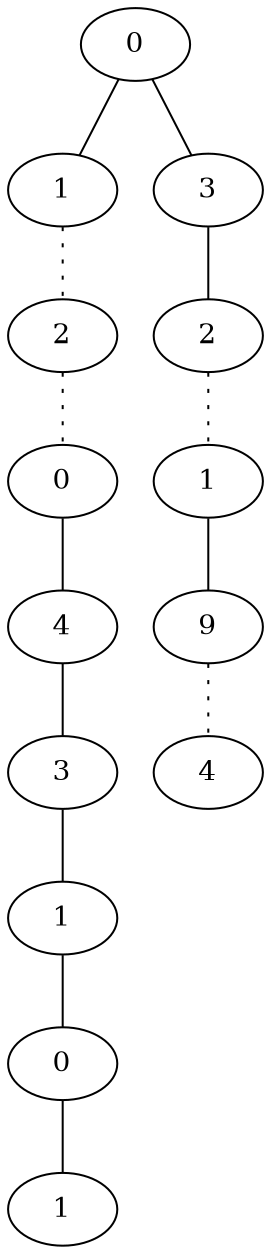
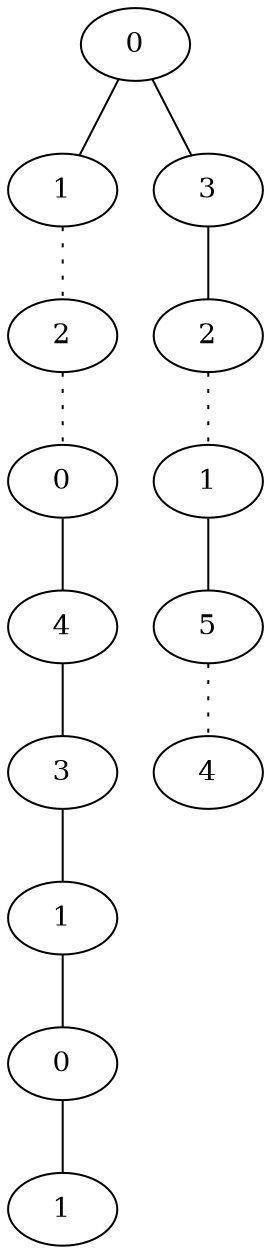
node "9": label "9" -> "5"
